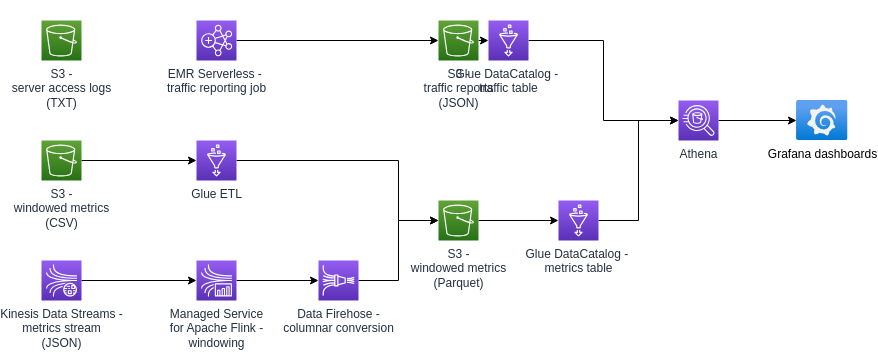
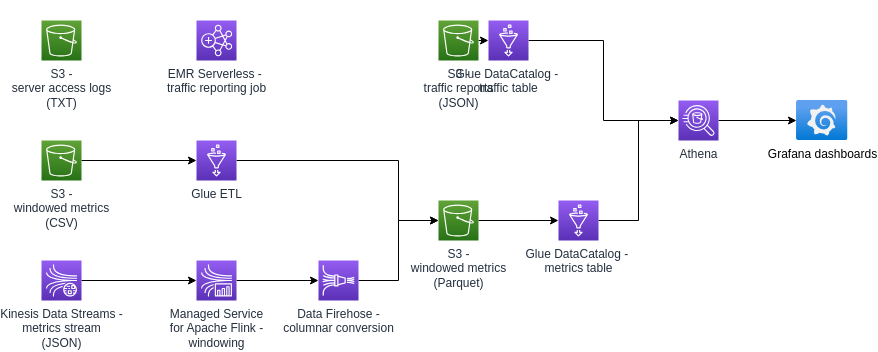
edge "EMR Serverless - traffic reporting job" -> "S3 - traffic reports (JSON)": removed
